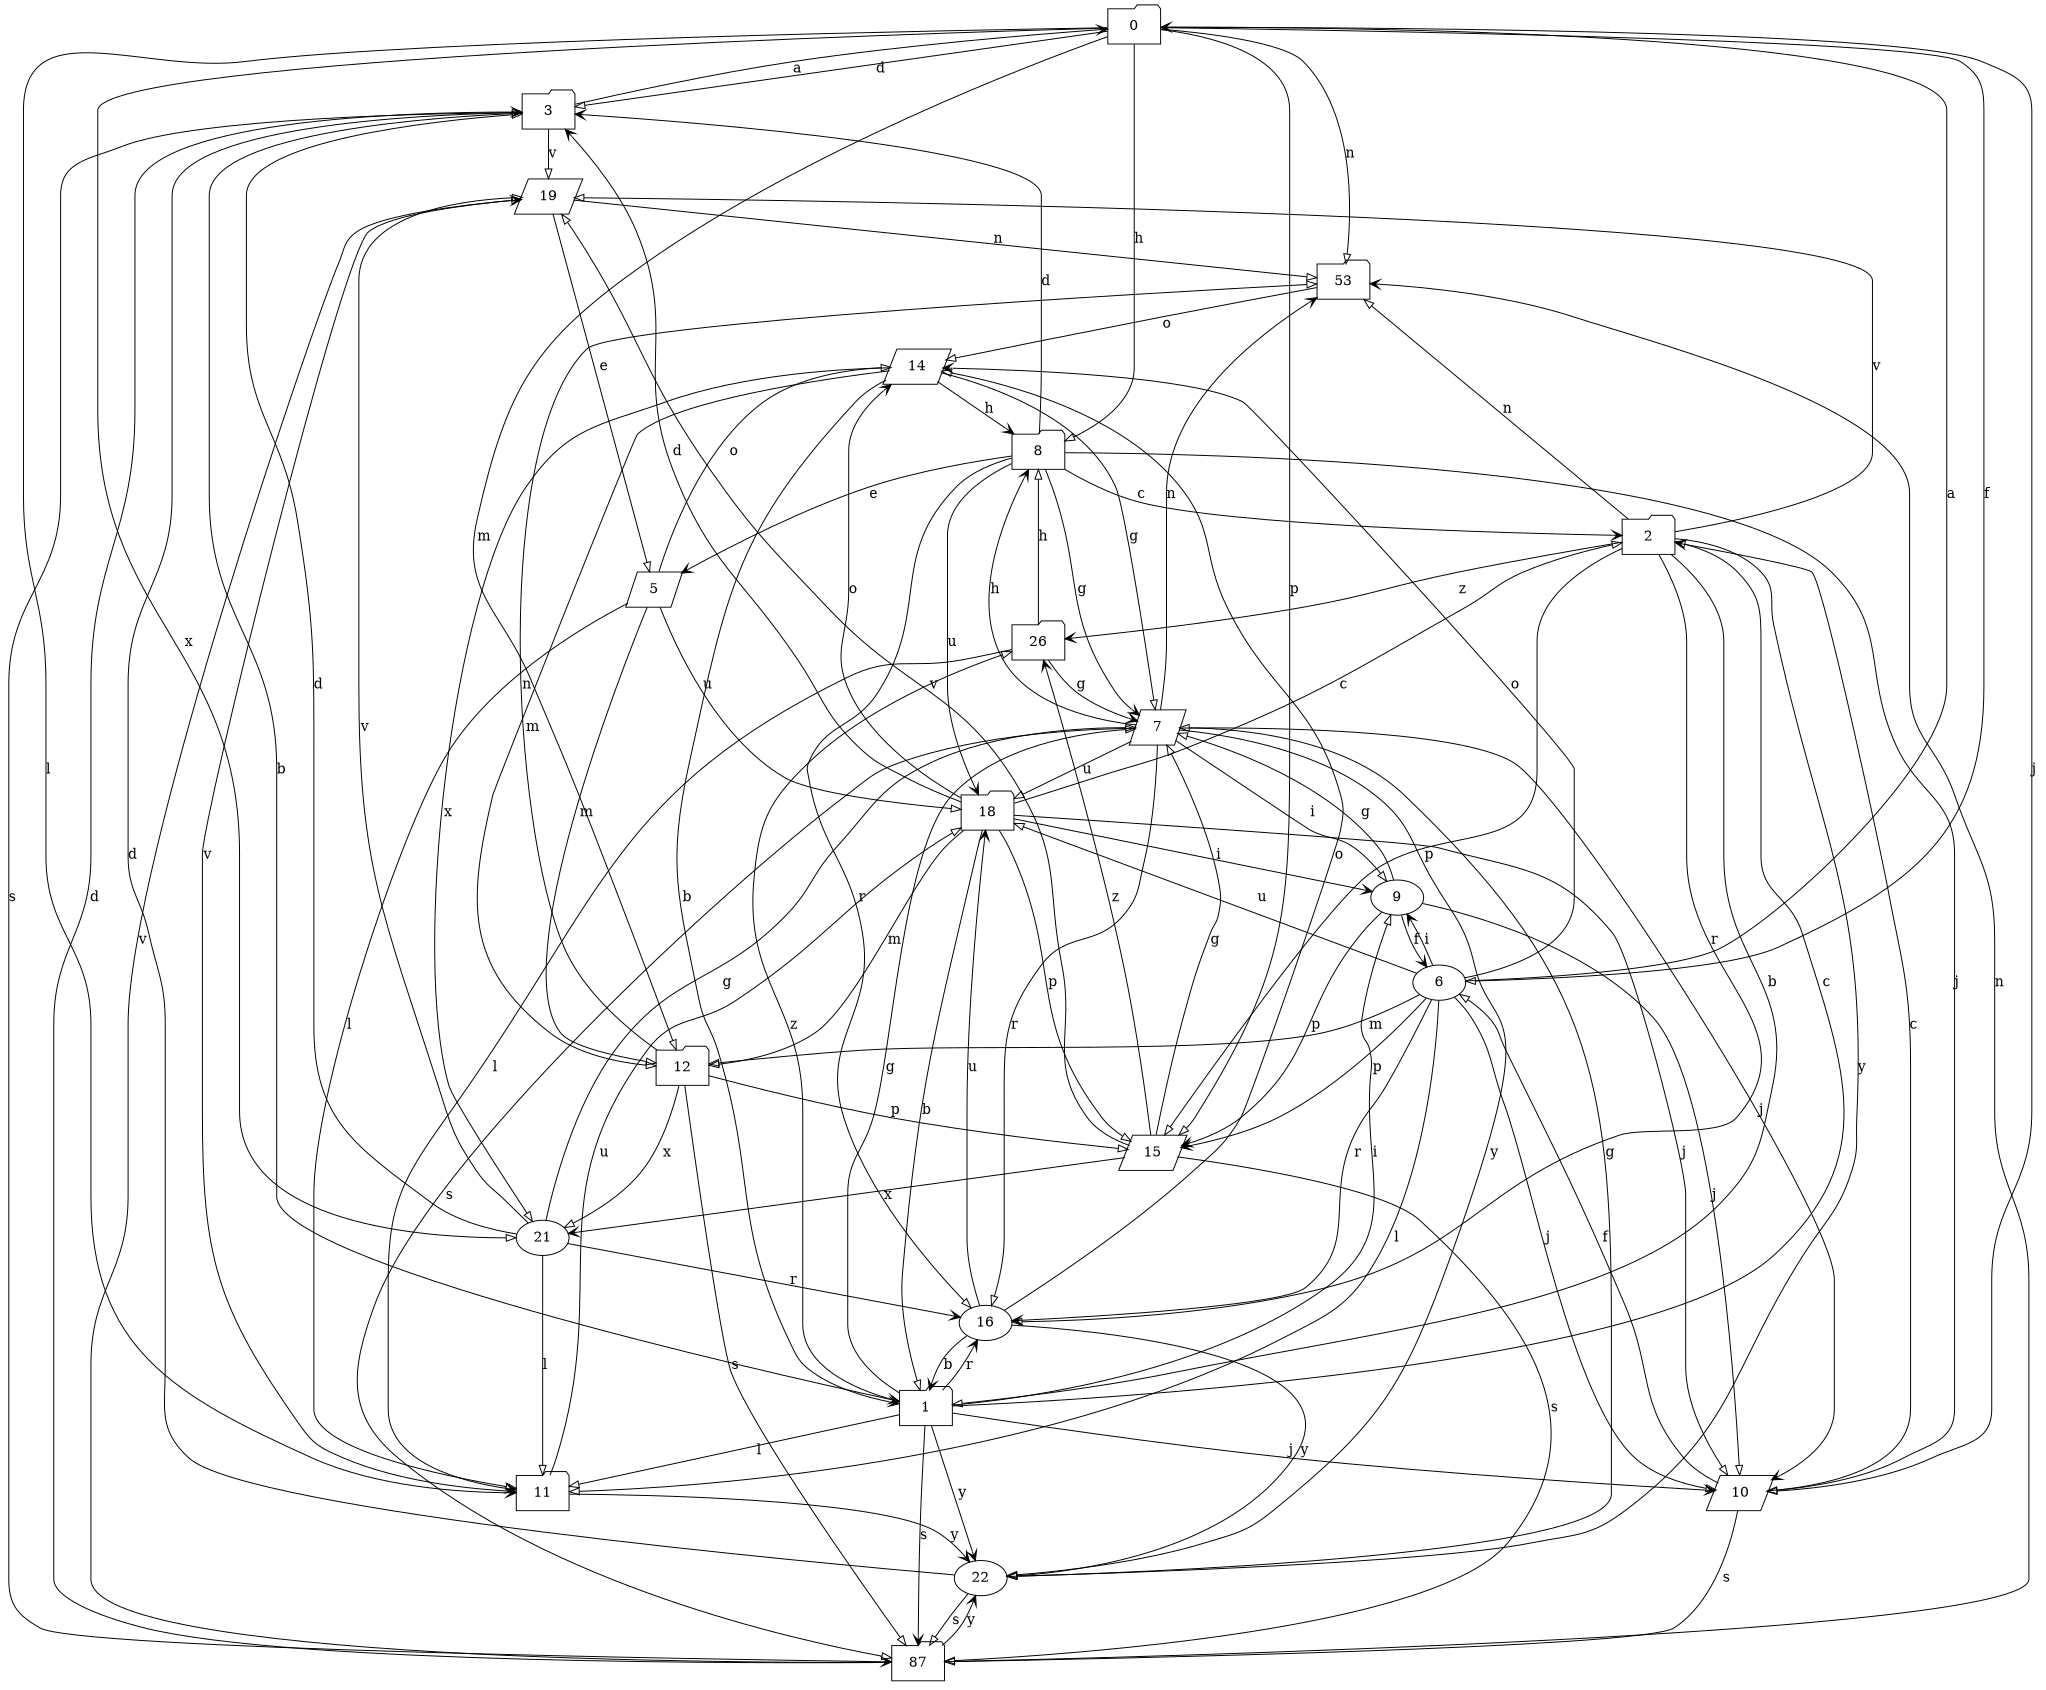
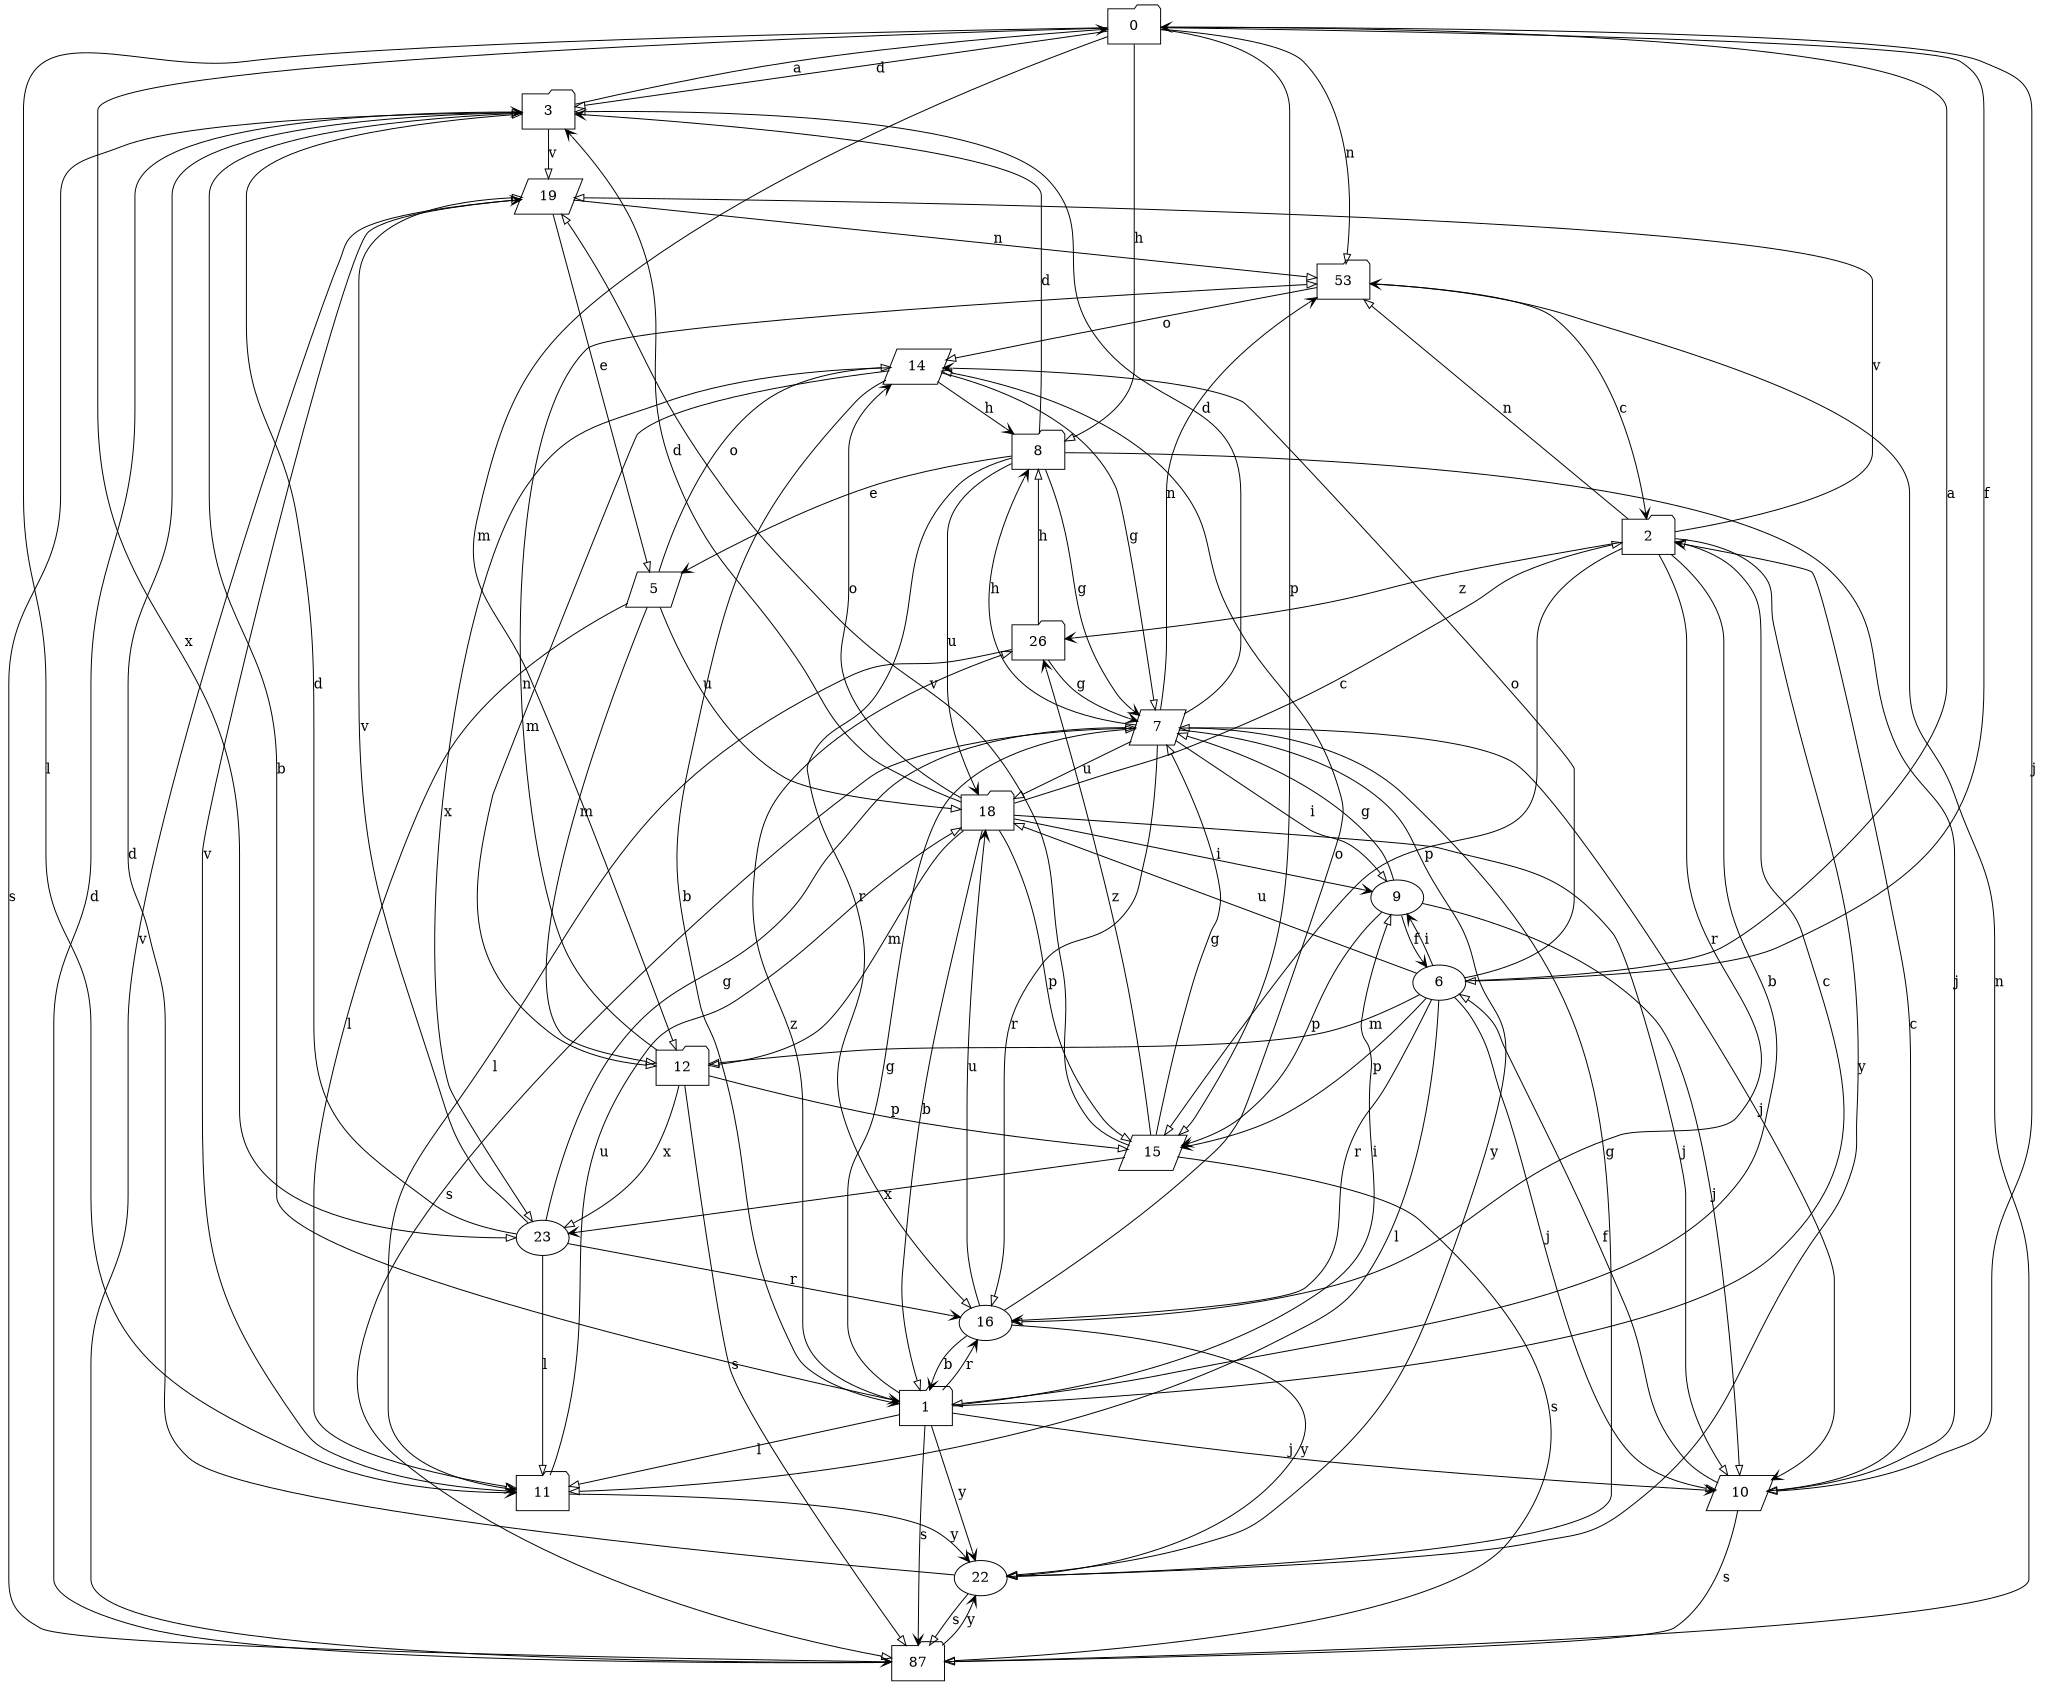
edge "7" -> "3": added, label "d"
edge "8" -> "2": now "53" -> "2"
node "21": label "21" -> "23"
